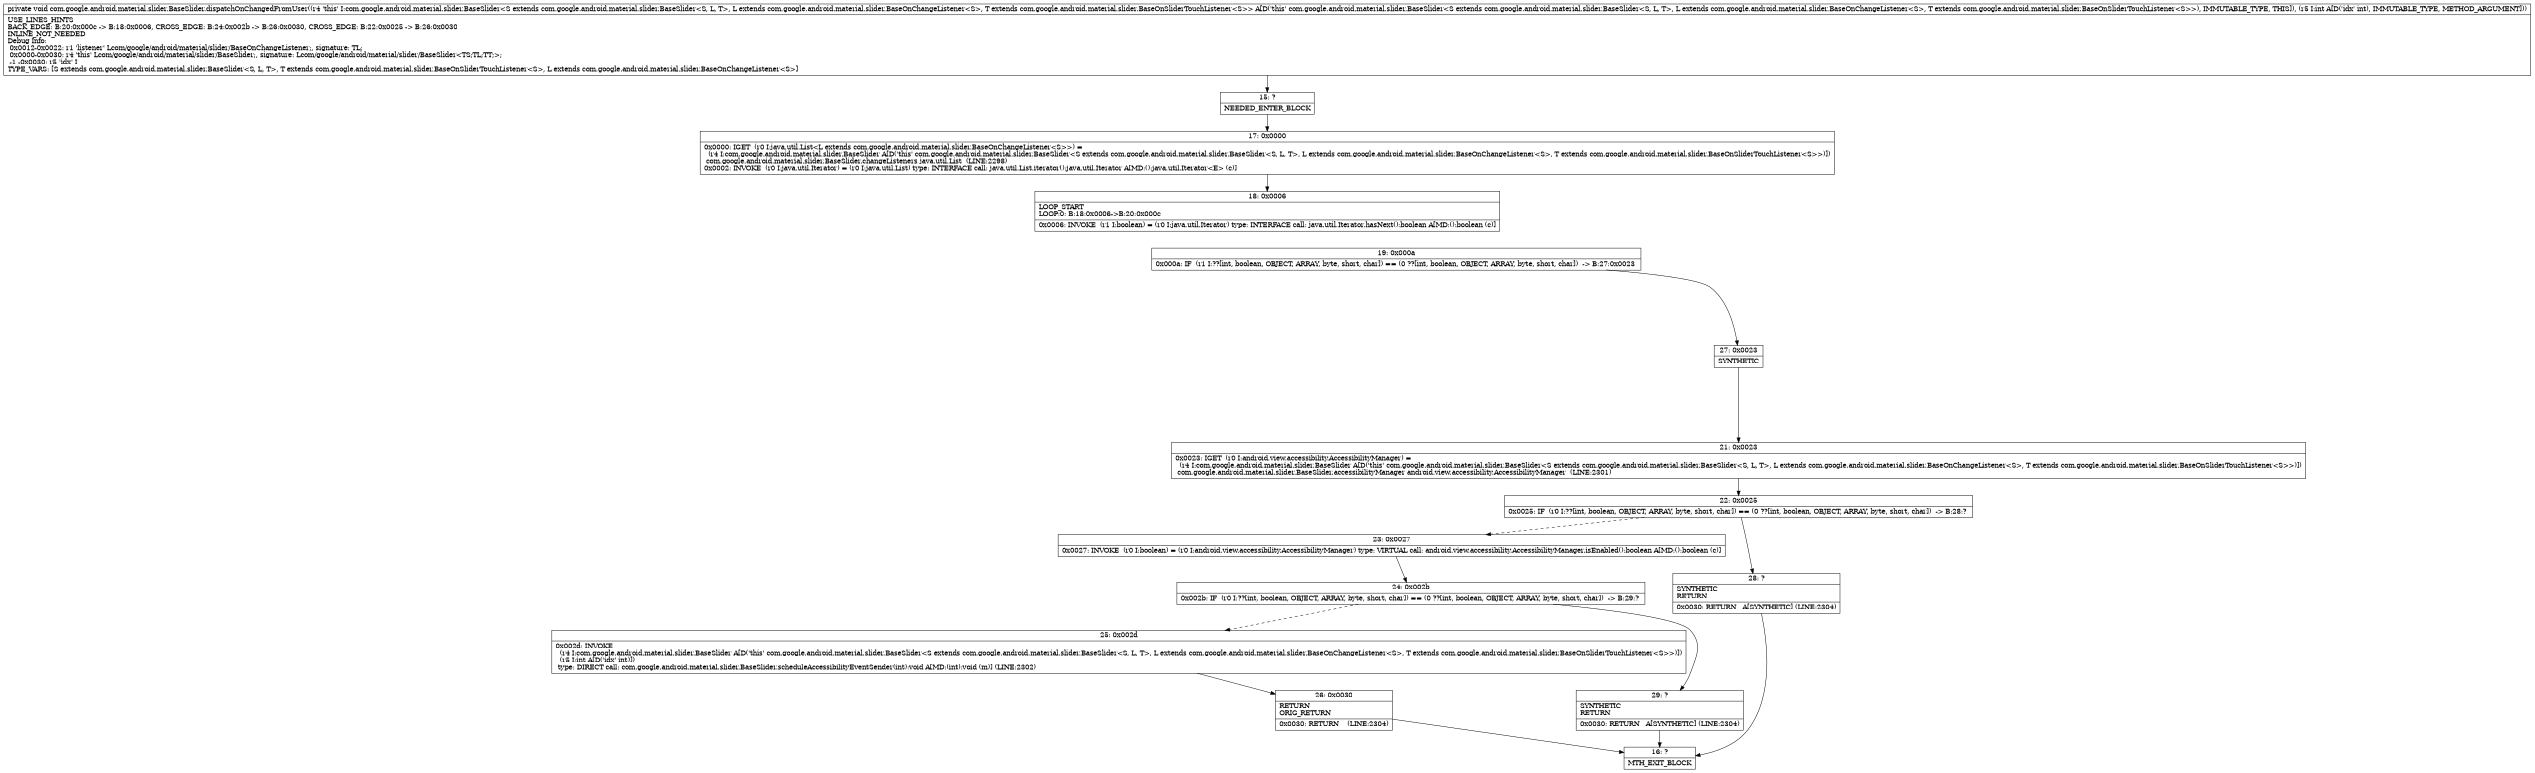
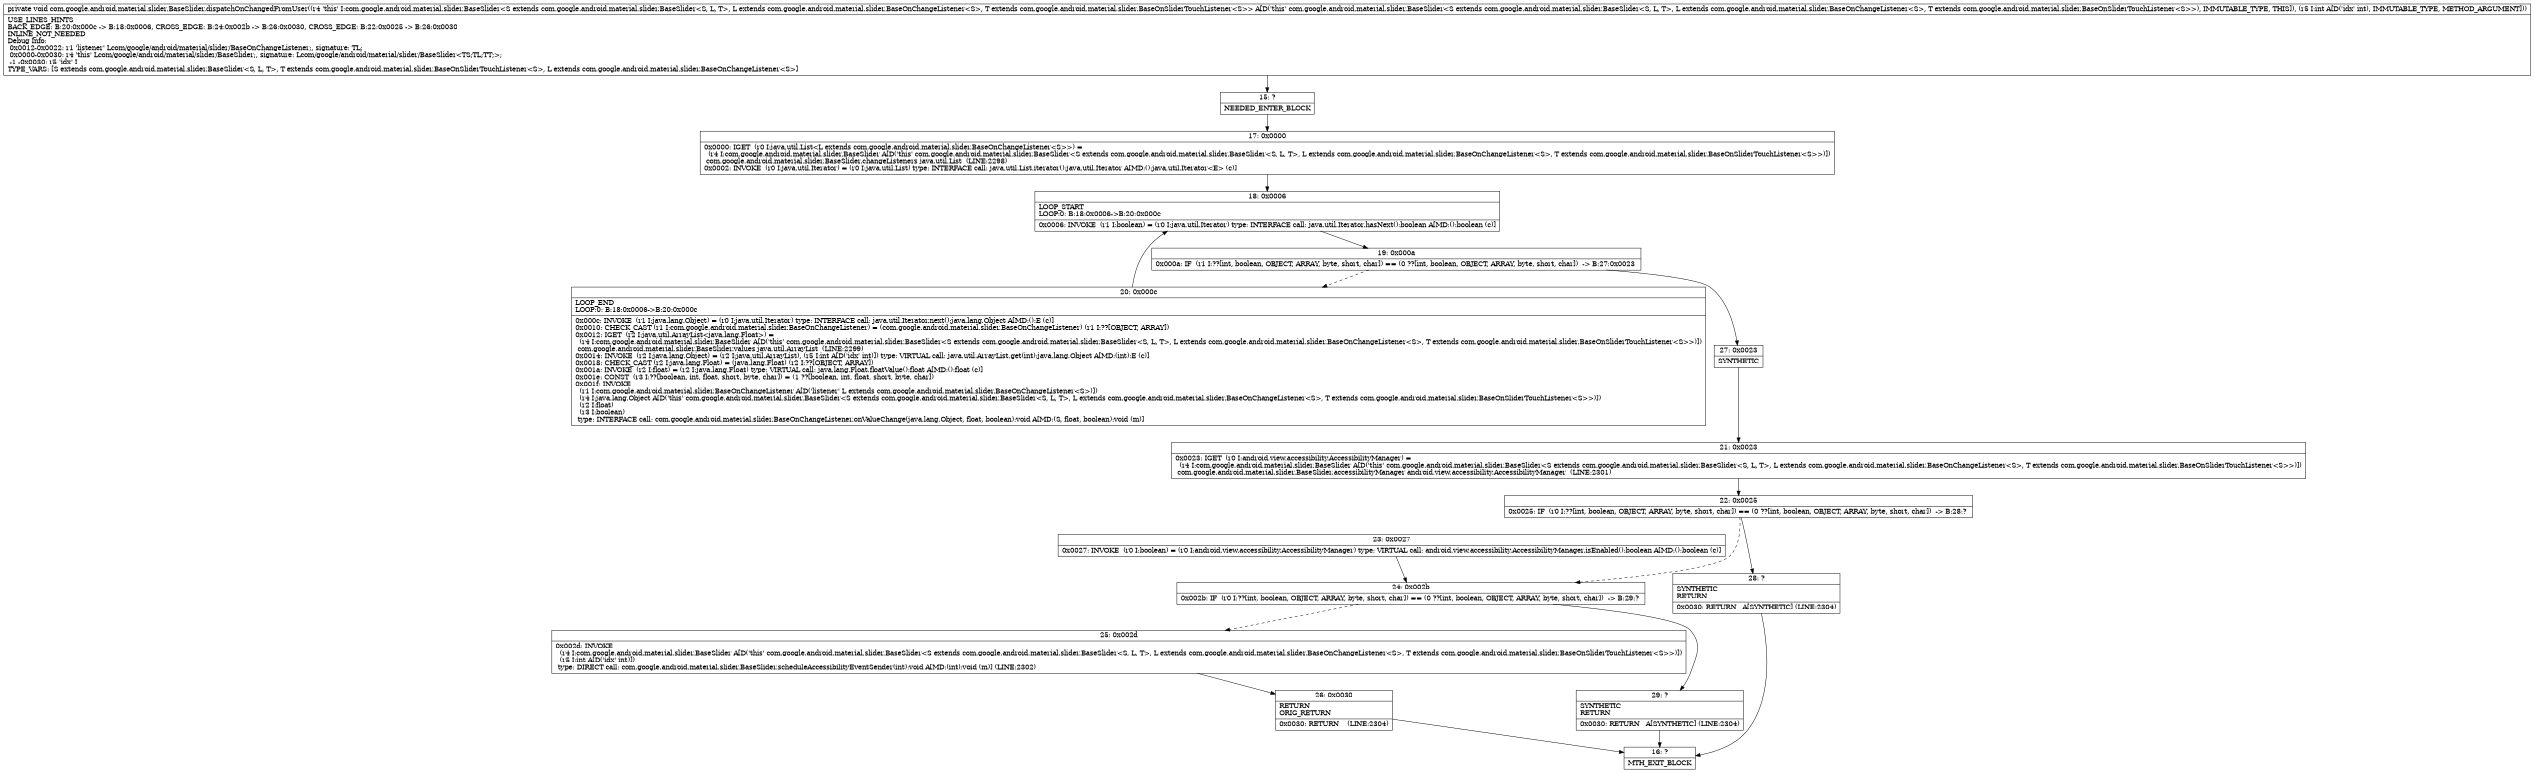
edge "18: 0x0006" -> "19: 0x000a": added
node "20: 0x000c": added
edge "22: 0x0025" -> "23: 0x0027": now "22: 0x0025" -> "24: 0x002b"
